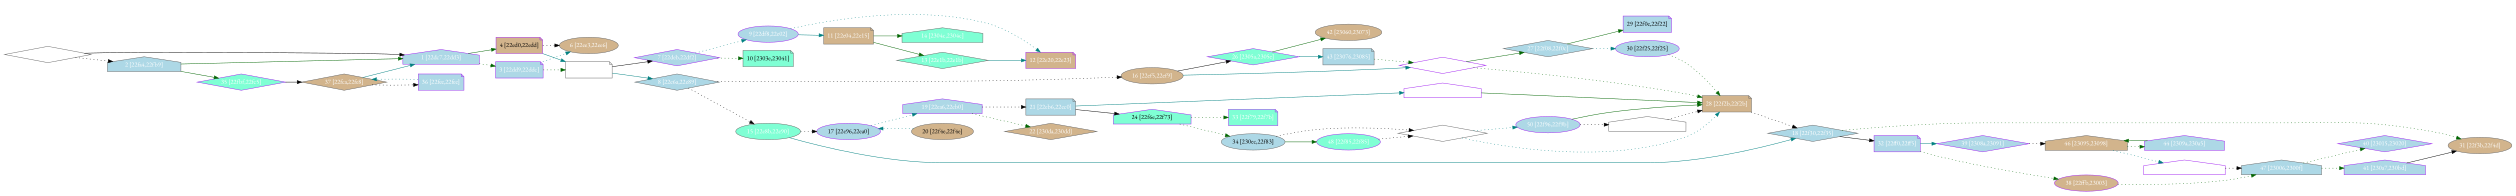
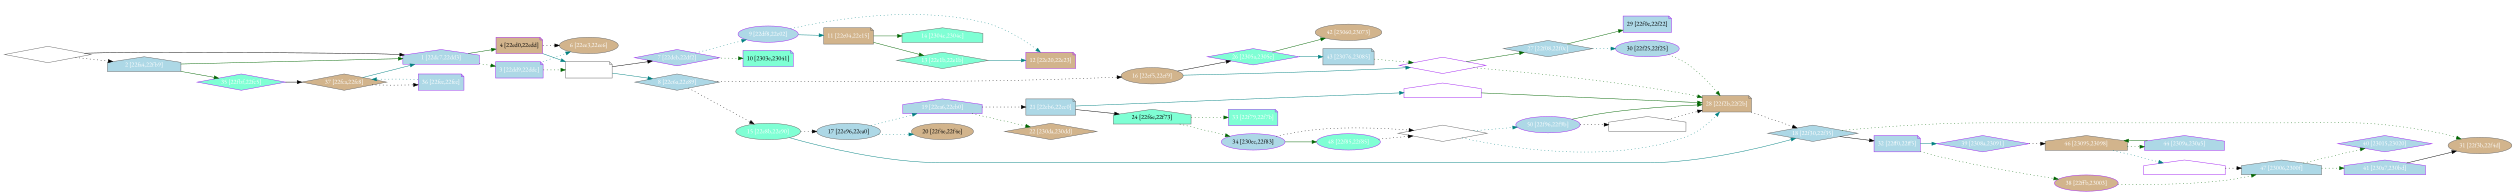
node "10 [2303e,23041]": color gray40 -> purple
node "24 [22f6e,22f73]": color purple -> gray40
edge "20 [22f4e,22f4e]" -> "17 [22e96,22ea0]": reversed
node "17 [22e96,22ea0]": color purple -> gray40
node "34 [230ec,22f83]": color gray40 -> purple
